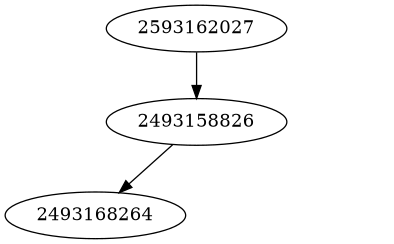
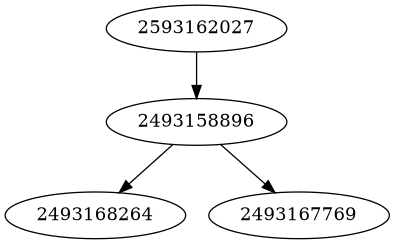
node "2493158826": label "2493158826" -> "2493158896"
node "2493167769": added
